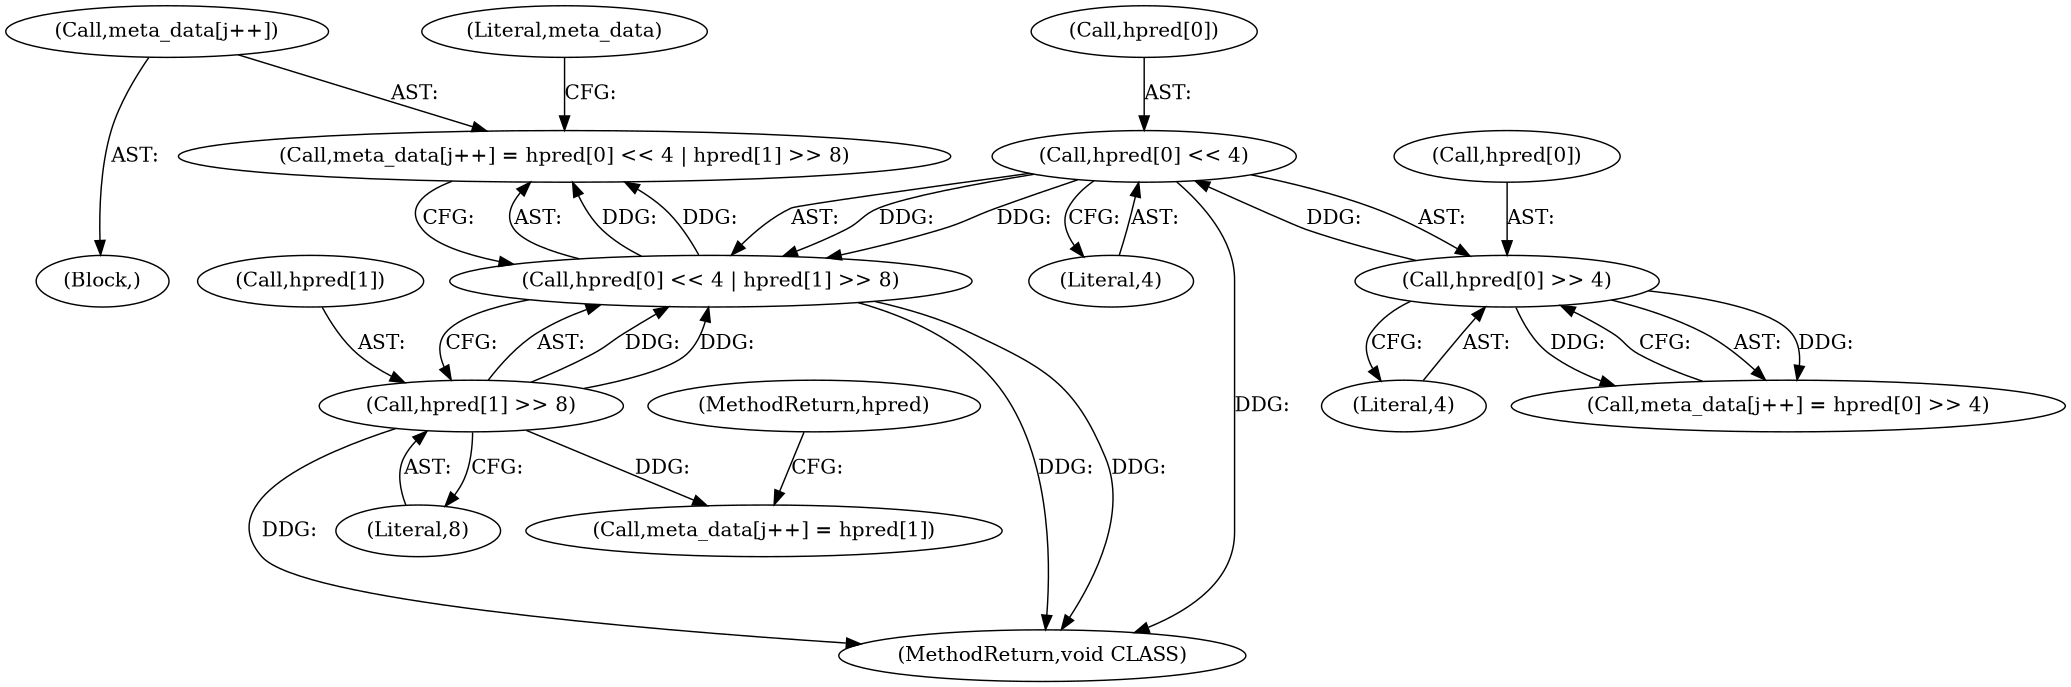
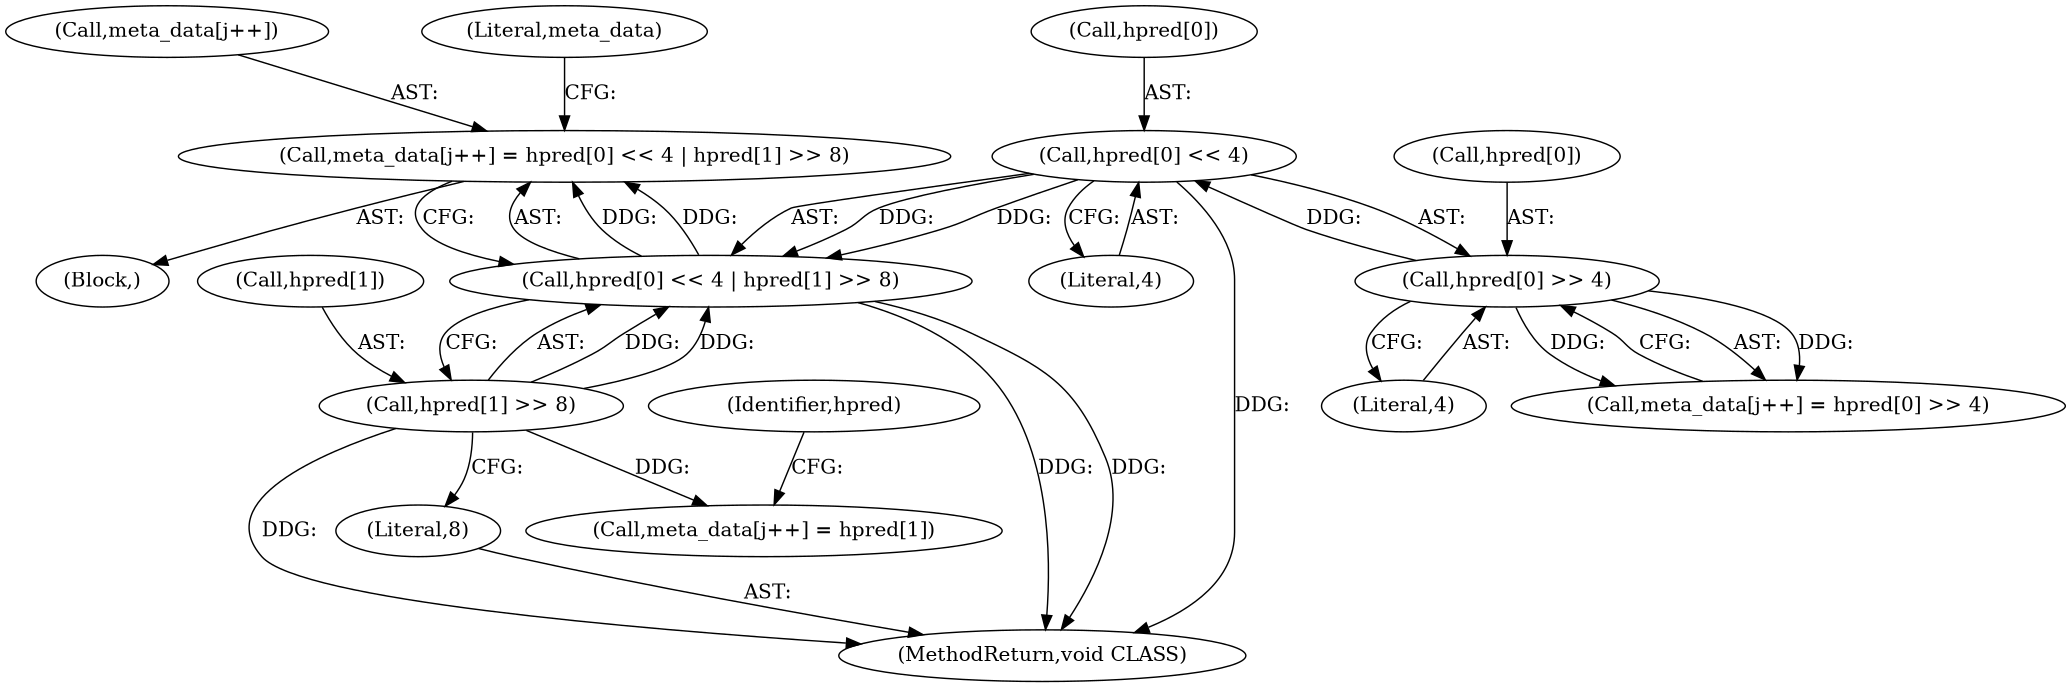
edge "(Call,meta_data[j++])" -> "(Block,)": now "(Call,meta_data[j++] = hpred[0] << 4 | hpred[1] >> 8)" -> "(Block,)"
node "(MethodReturn,hpred)": label "(MethodReturn,hpred)" -> "(Identifier,hpred)"
edge "(Literal,8)" -> "(Call,hpred[1] >> 8)": now "(Literal,8)" -> "(MethodReturn,void CLASS)"
